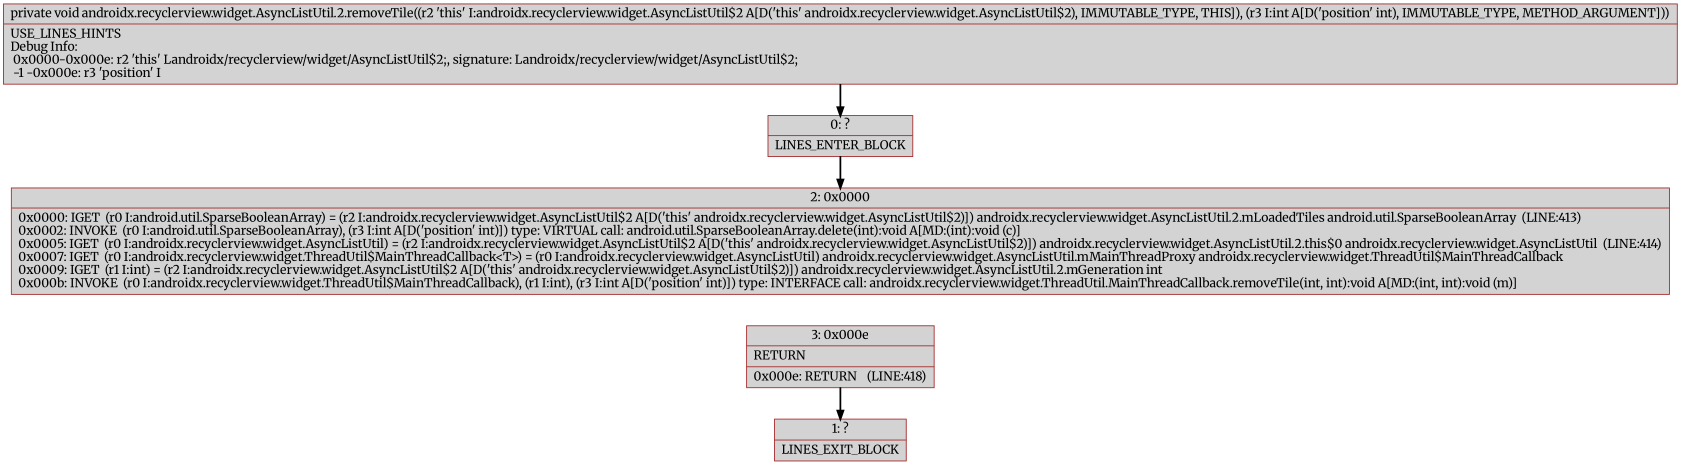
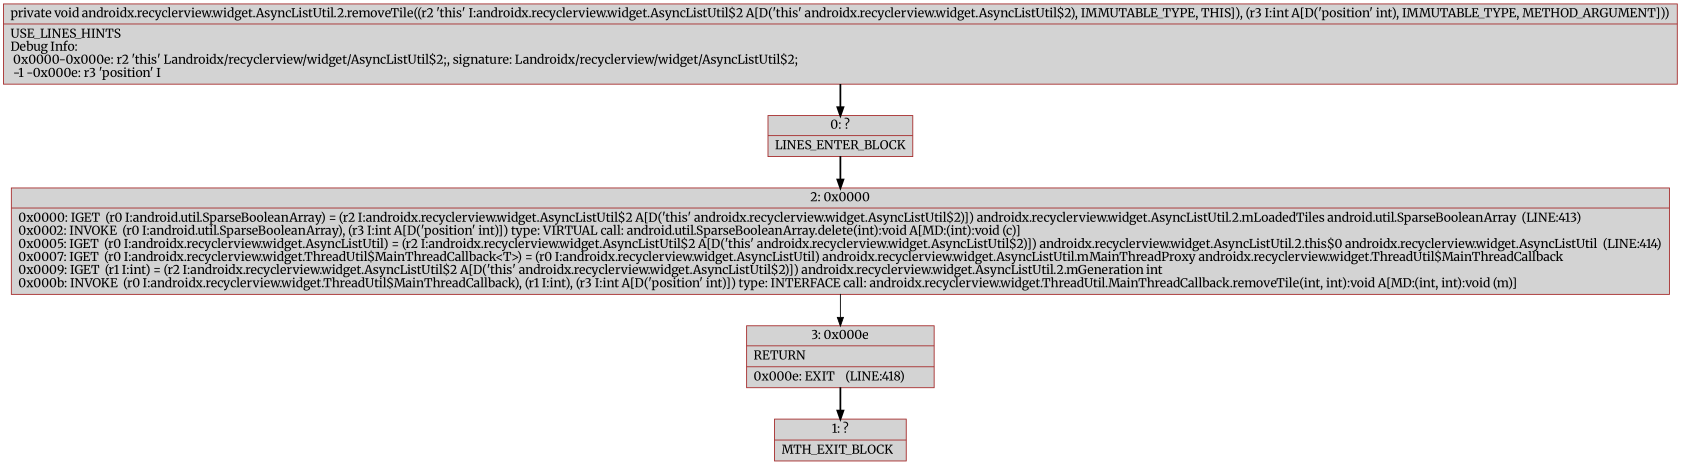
edge "2: 0x0000" -> "3: 0x000e": added
node "3: 0x000e": text "0x000e: RETURN    (LINE:418)" -> "0x000e: EXIT    (LINE:418)"
node "1: ?": text "LINES_EXIT_BLOCK" -> "MTH_EXIT_BLOCK"
